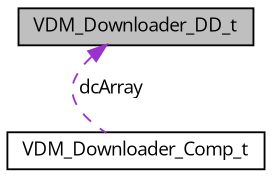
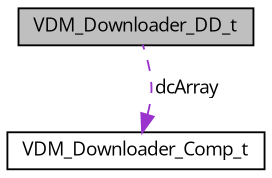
edge "VDM_Downloader_Comp_t" -> "VDM_Downloader_DD_t": reversed
